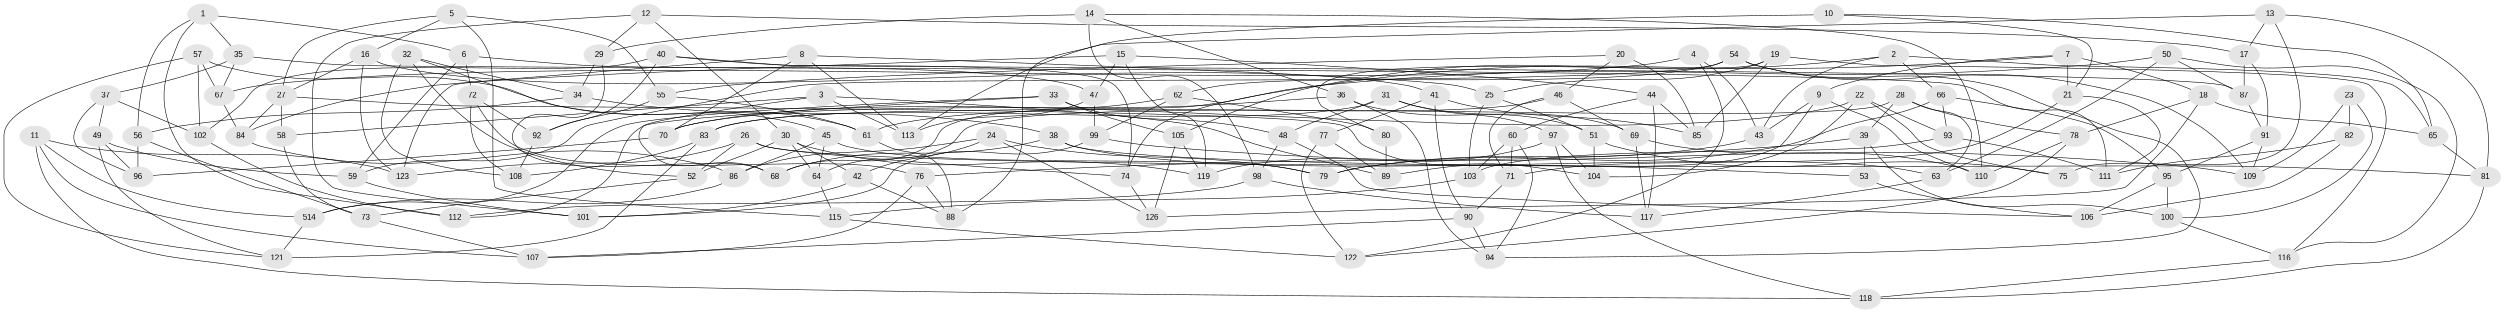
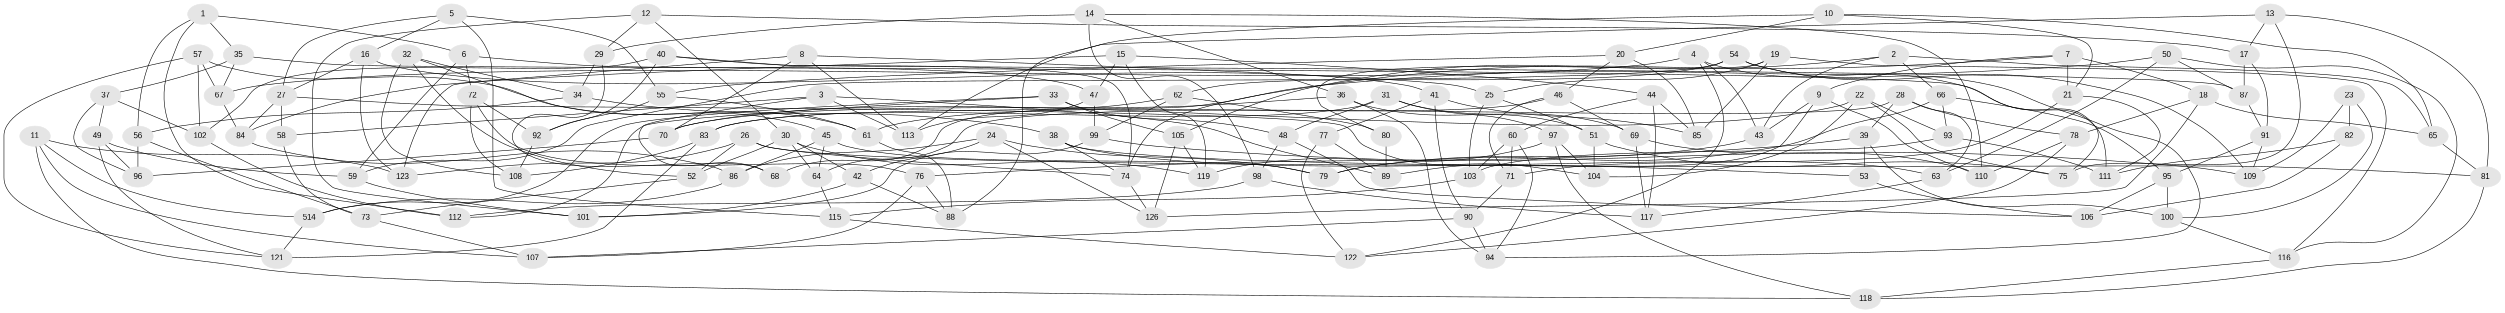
edge "10" -- "20": added
edge "4" -- "75": added
edge "38" -- "68": now "38" -- "74"
